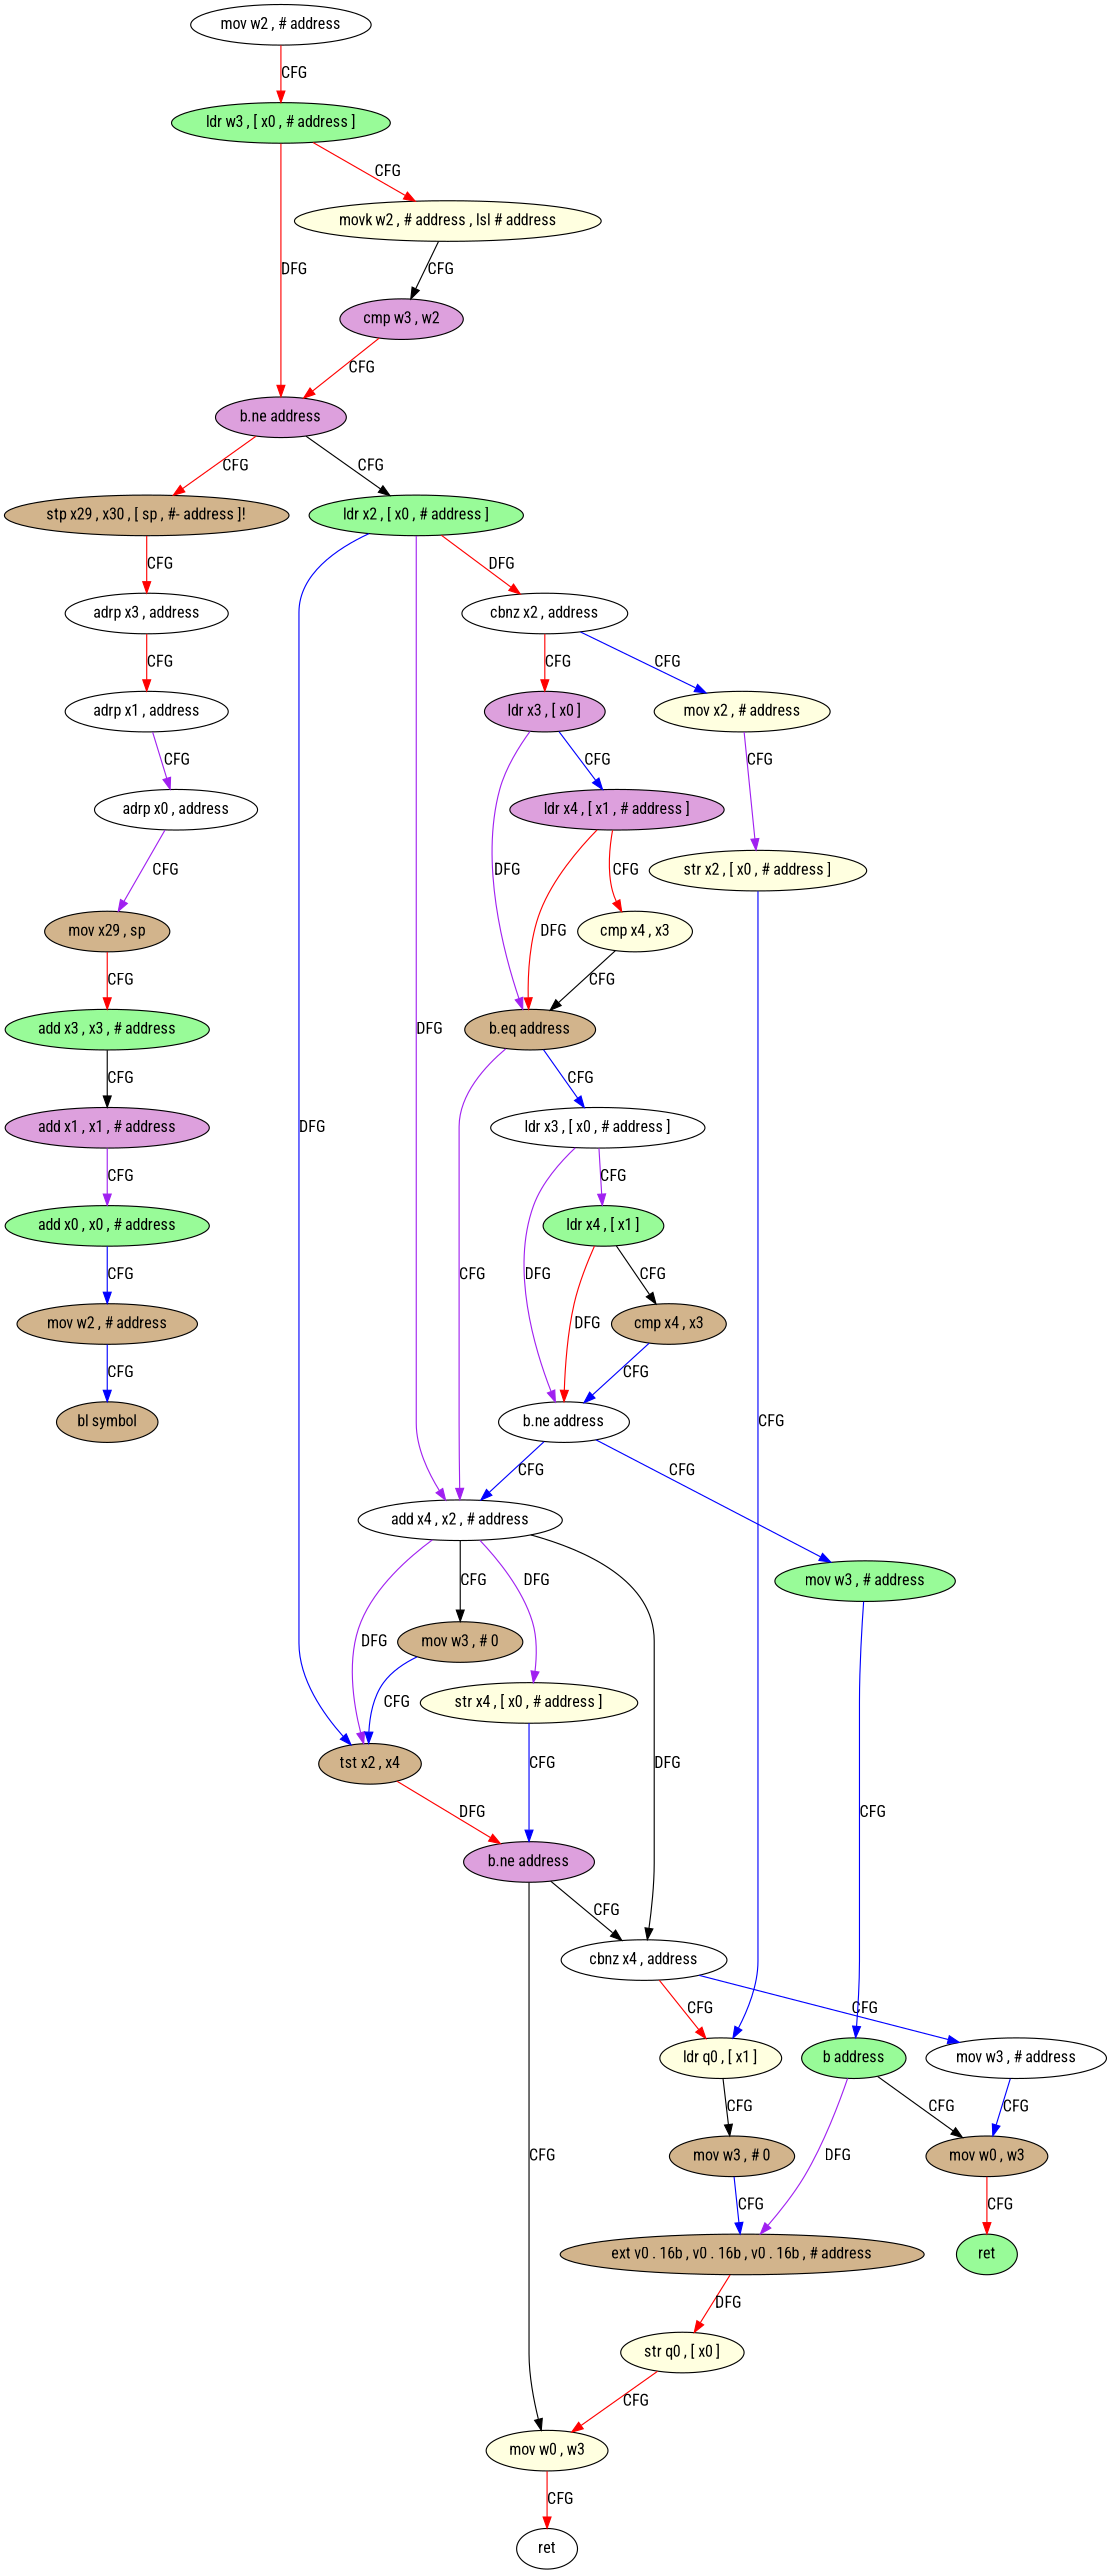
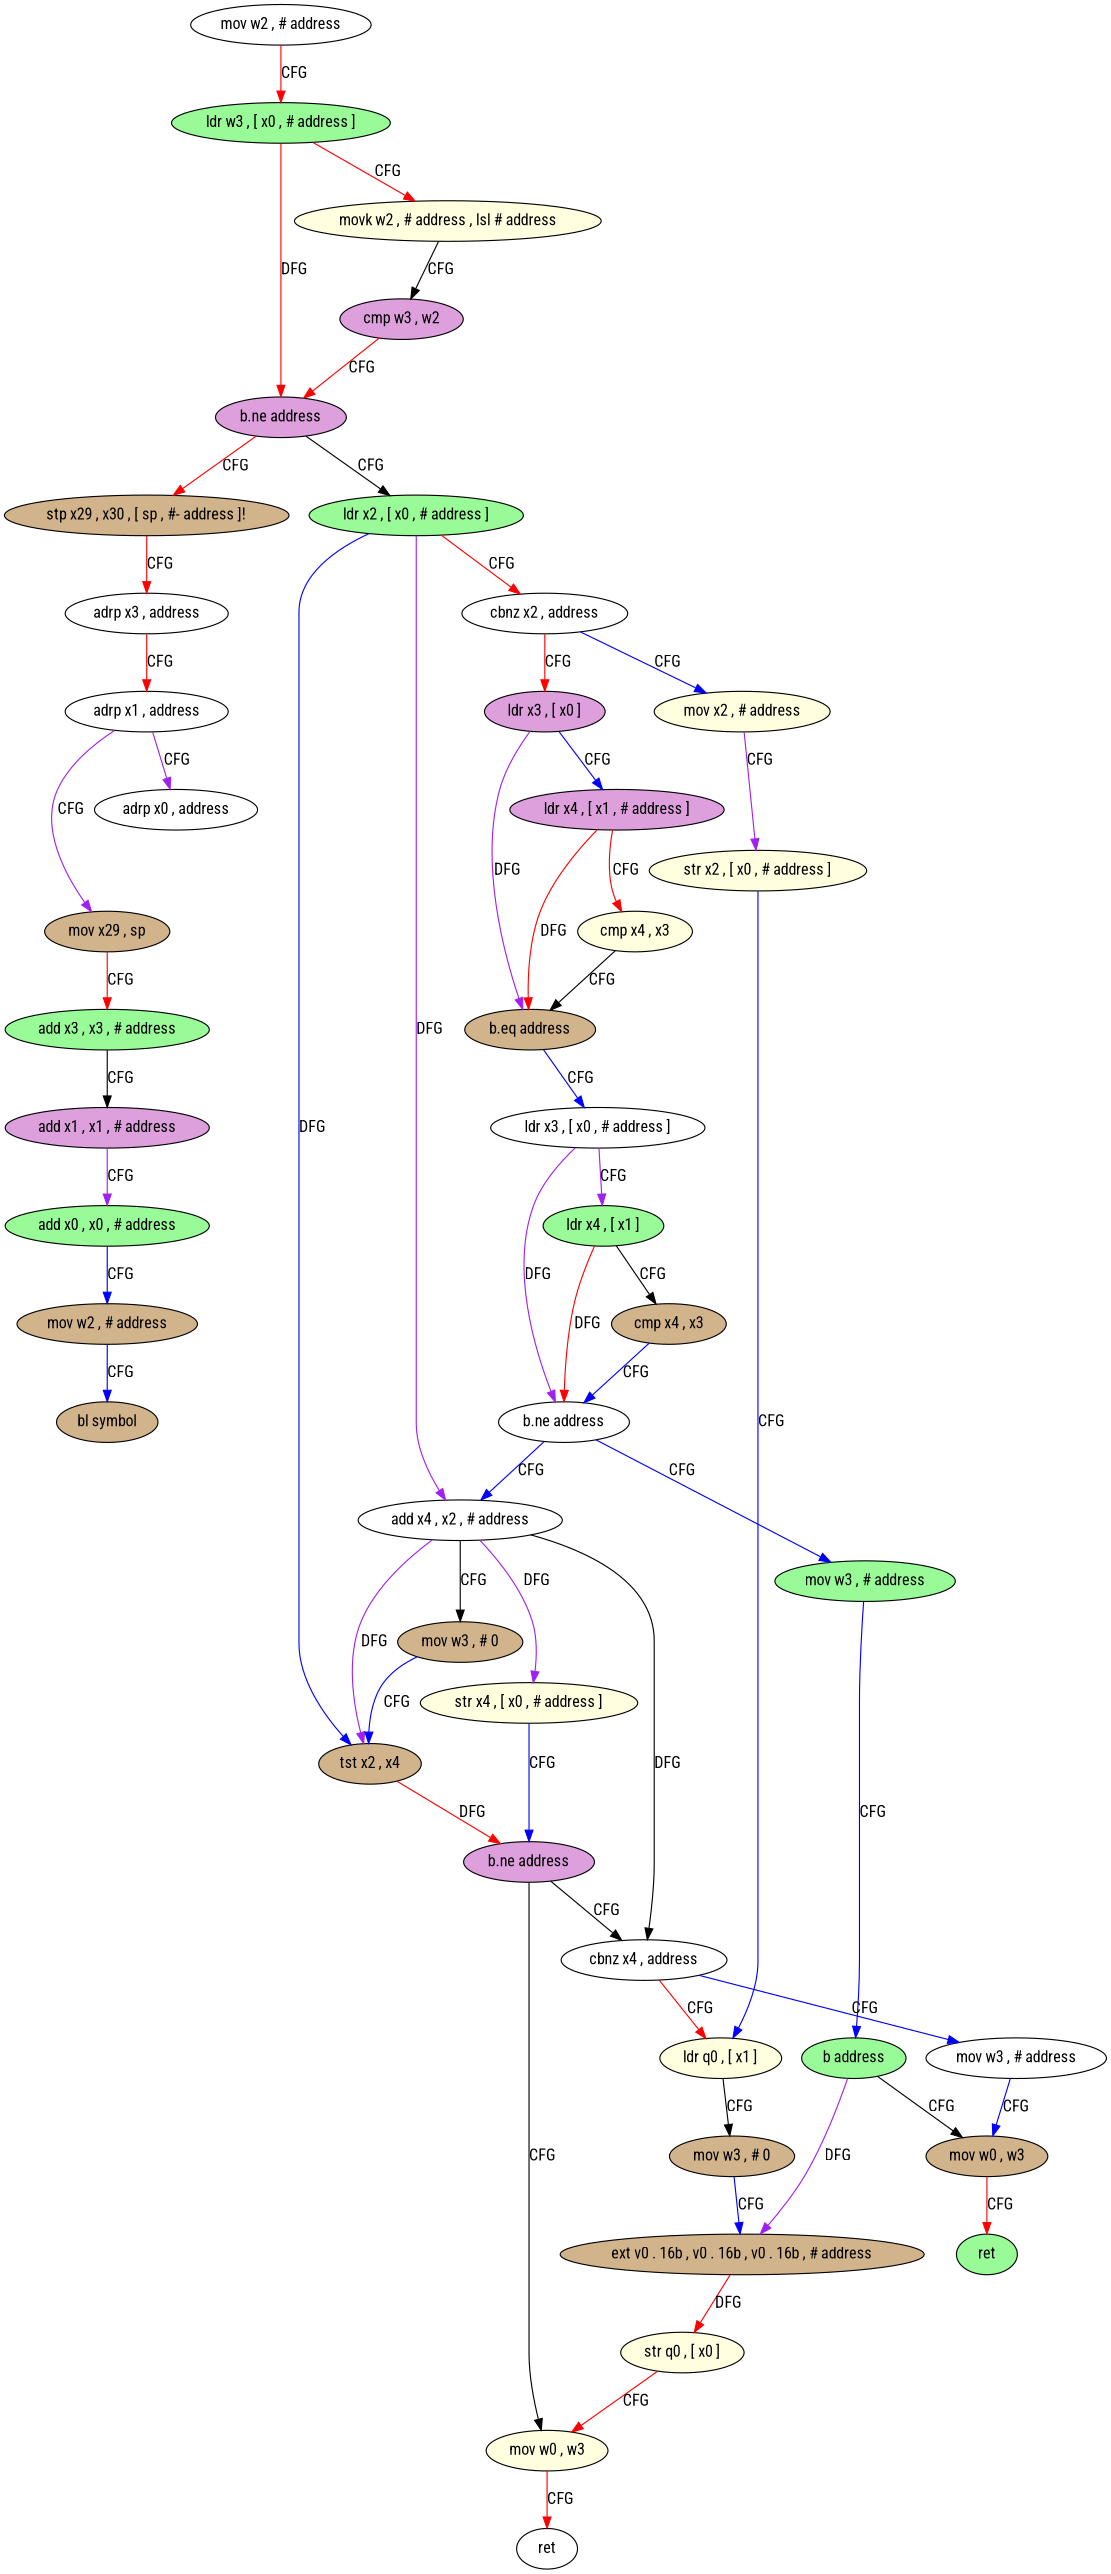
edge "ldr x2 , [ x0 , # address ]" -> "cbnz x2 , address": label "DFG" -> "CFG"
edge "adrp x0 , address" -> "mov x29 , sp": now "adrp x1 , address" -> "mov x29 , sp"
edge "b.eq address" -> "add x4 , x2 , # address": removed, label "CFG"
